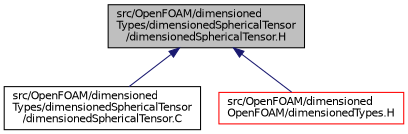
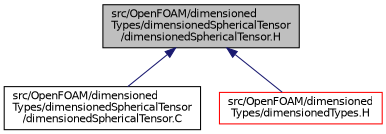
node "src/OpenFOAM/dimensioned OpenFOAM/dimensionedTypes.H": label "src/OpenFOAM/dimensioned OpenFOAM/dimensionedTypes.H" -> "src/OpenFOAM/dimensioned Types/dimensionedTypes.H"
